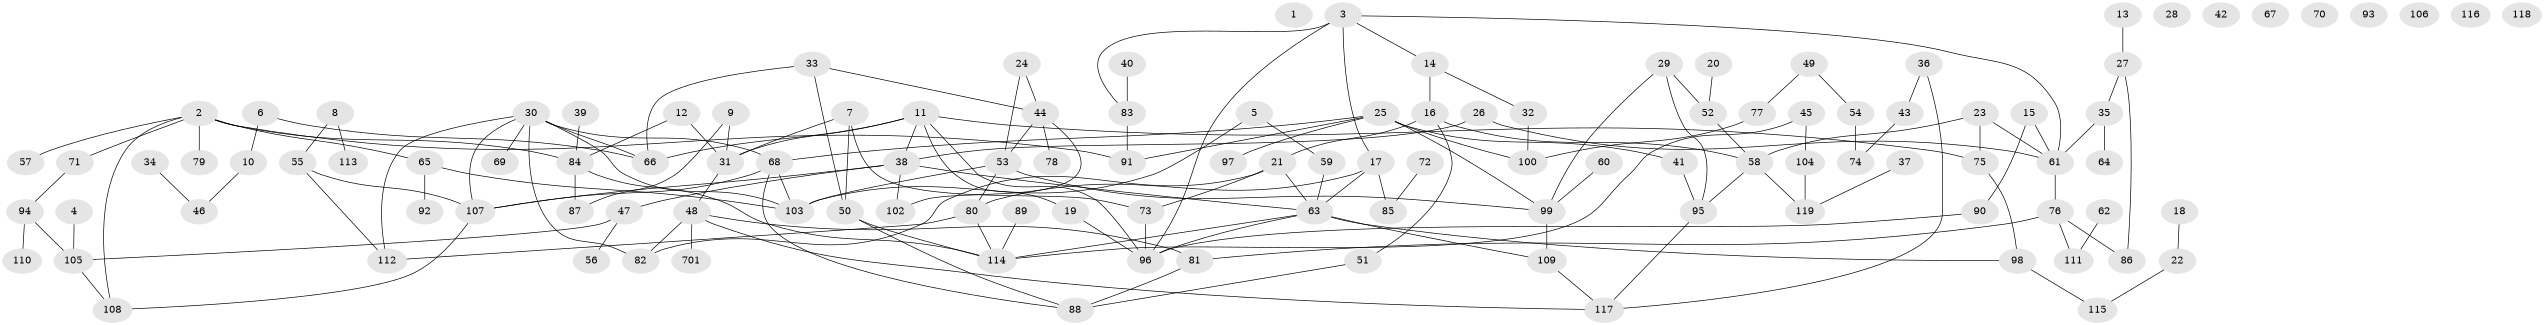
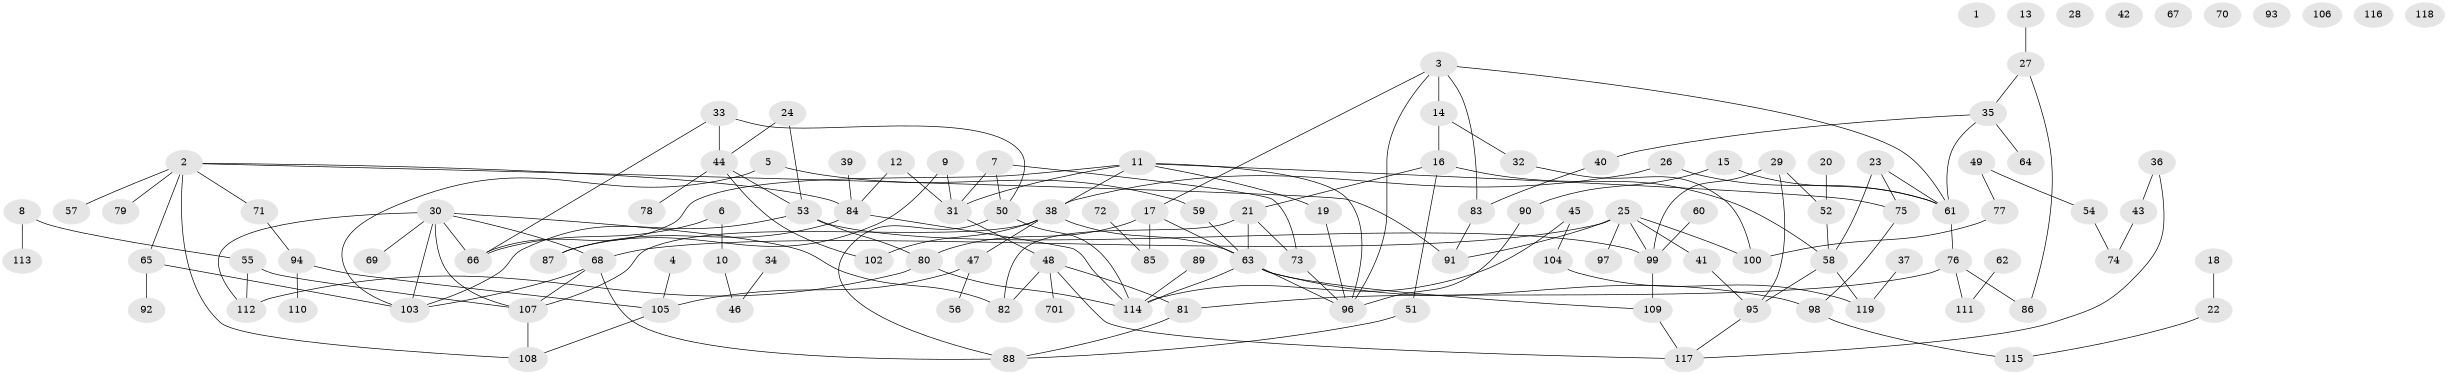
edge "35" -- "40": added
